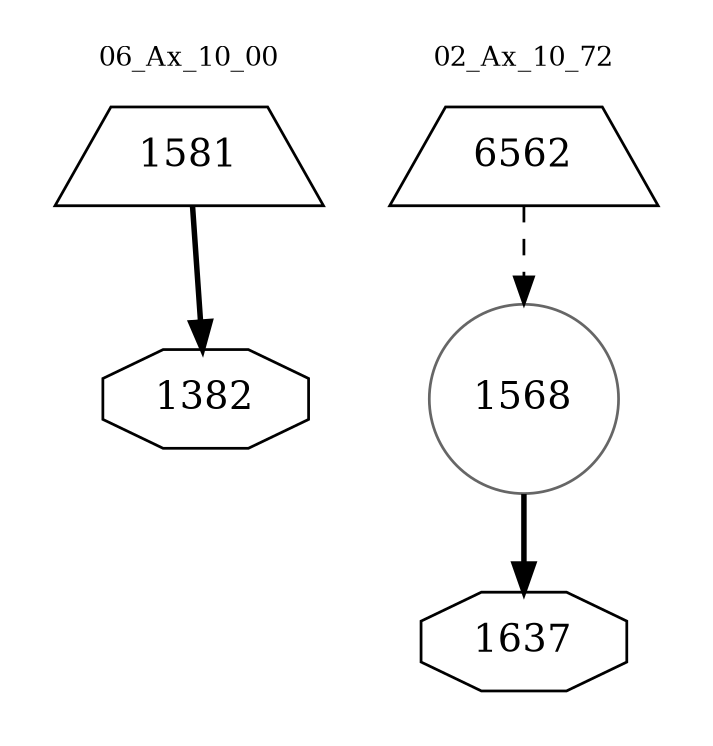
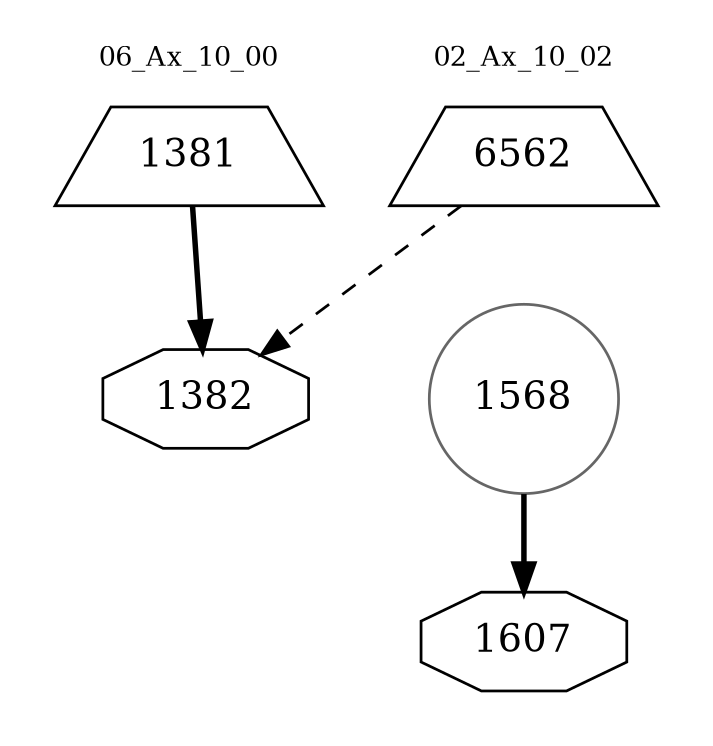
cluster "02_Ax_10_72": label "02_Ax_10_72" -> "02_Ax_10_02"
node "1581": label "1581" -> "1381"
edge "6562" -> "1568": now "6562" -> "1382"
node "1637": label "1637" -> "1607"
